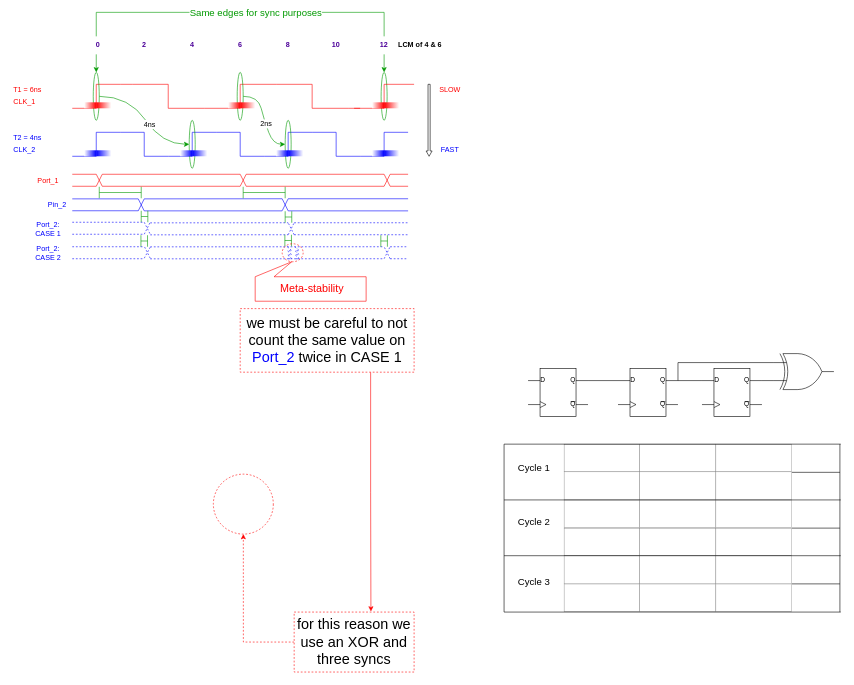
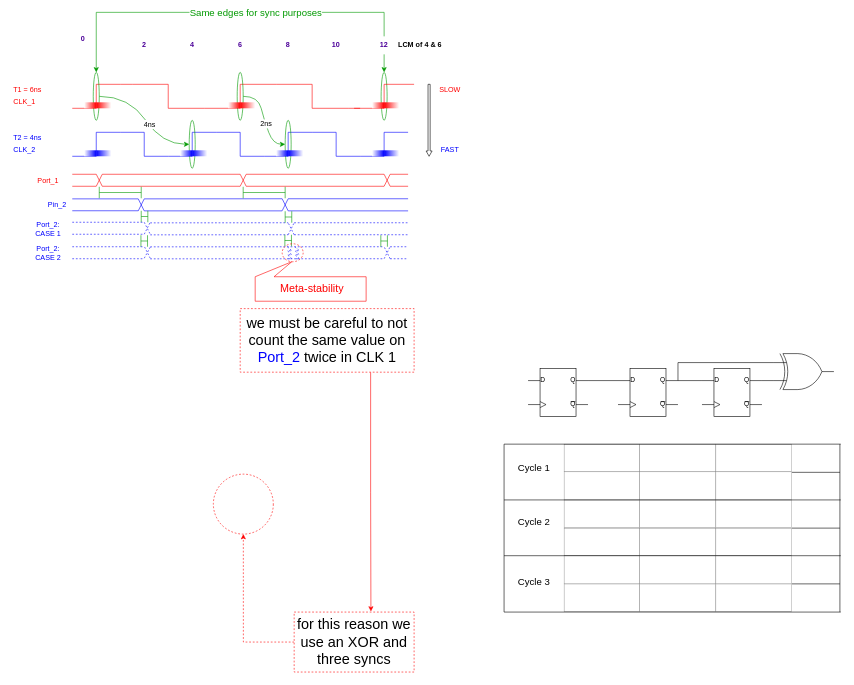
node "0": moved (98, 45) -> (83, 39)
node "we must be careful to not count the same value on Port_2 twice in CASE 1": label "we must be careful to not count the same value on Port_2 twice in CASE 1" -> "we must be careful to not count the same value on Port_2 twice in CLK 1"
